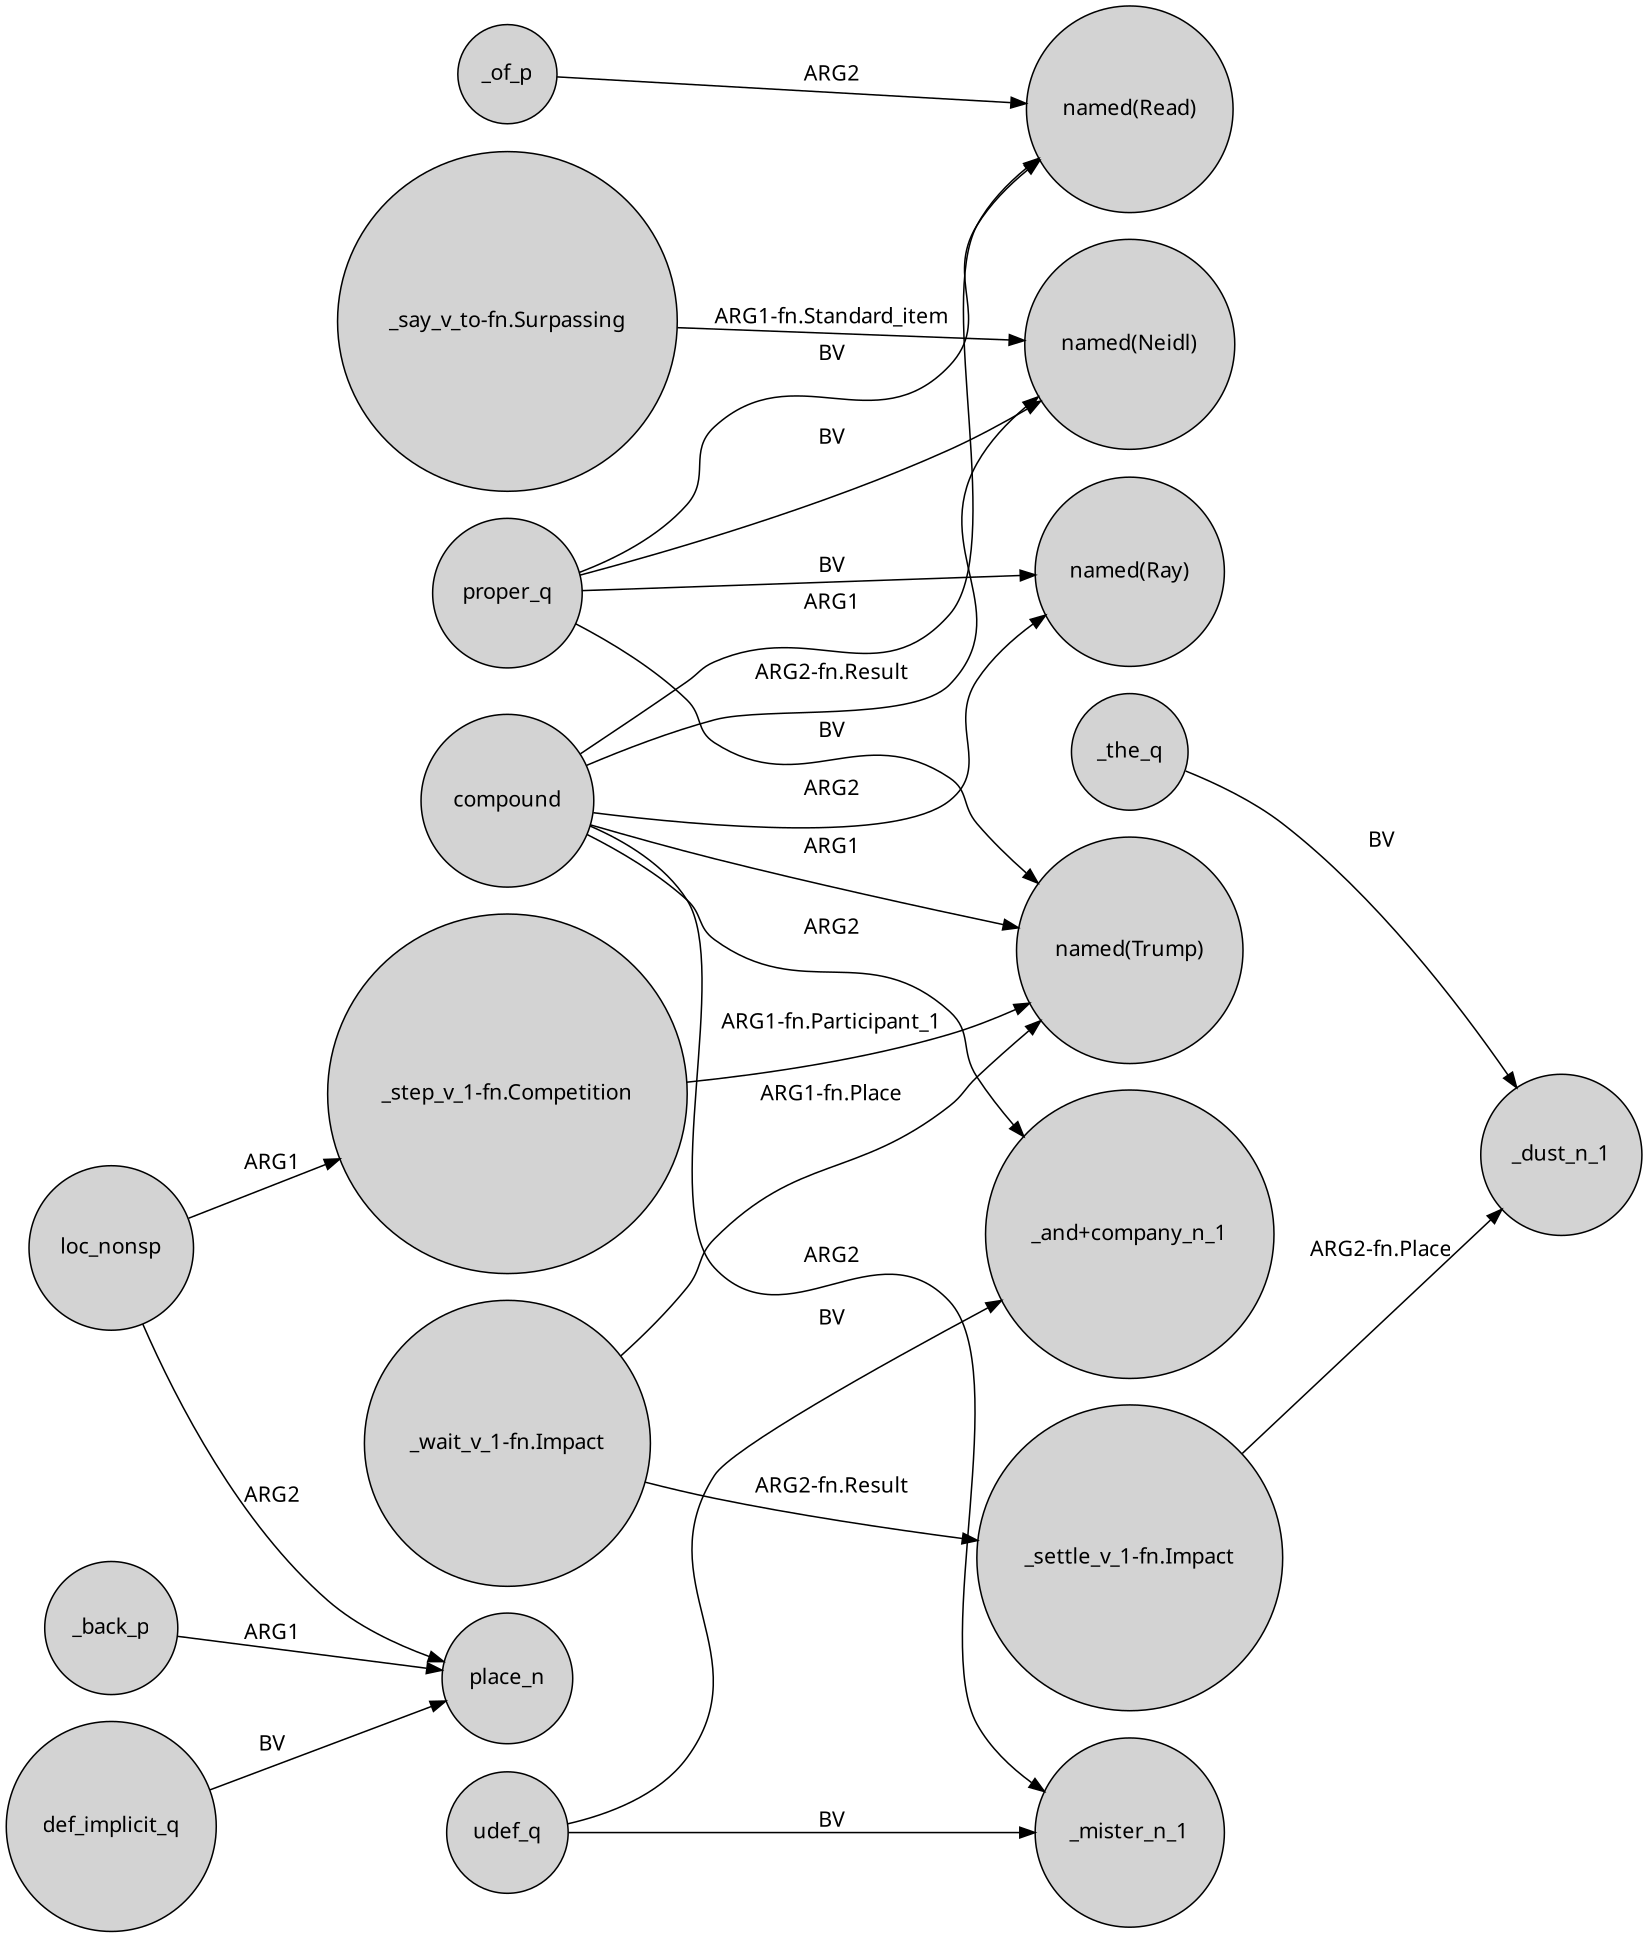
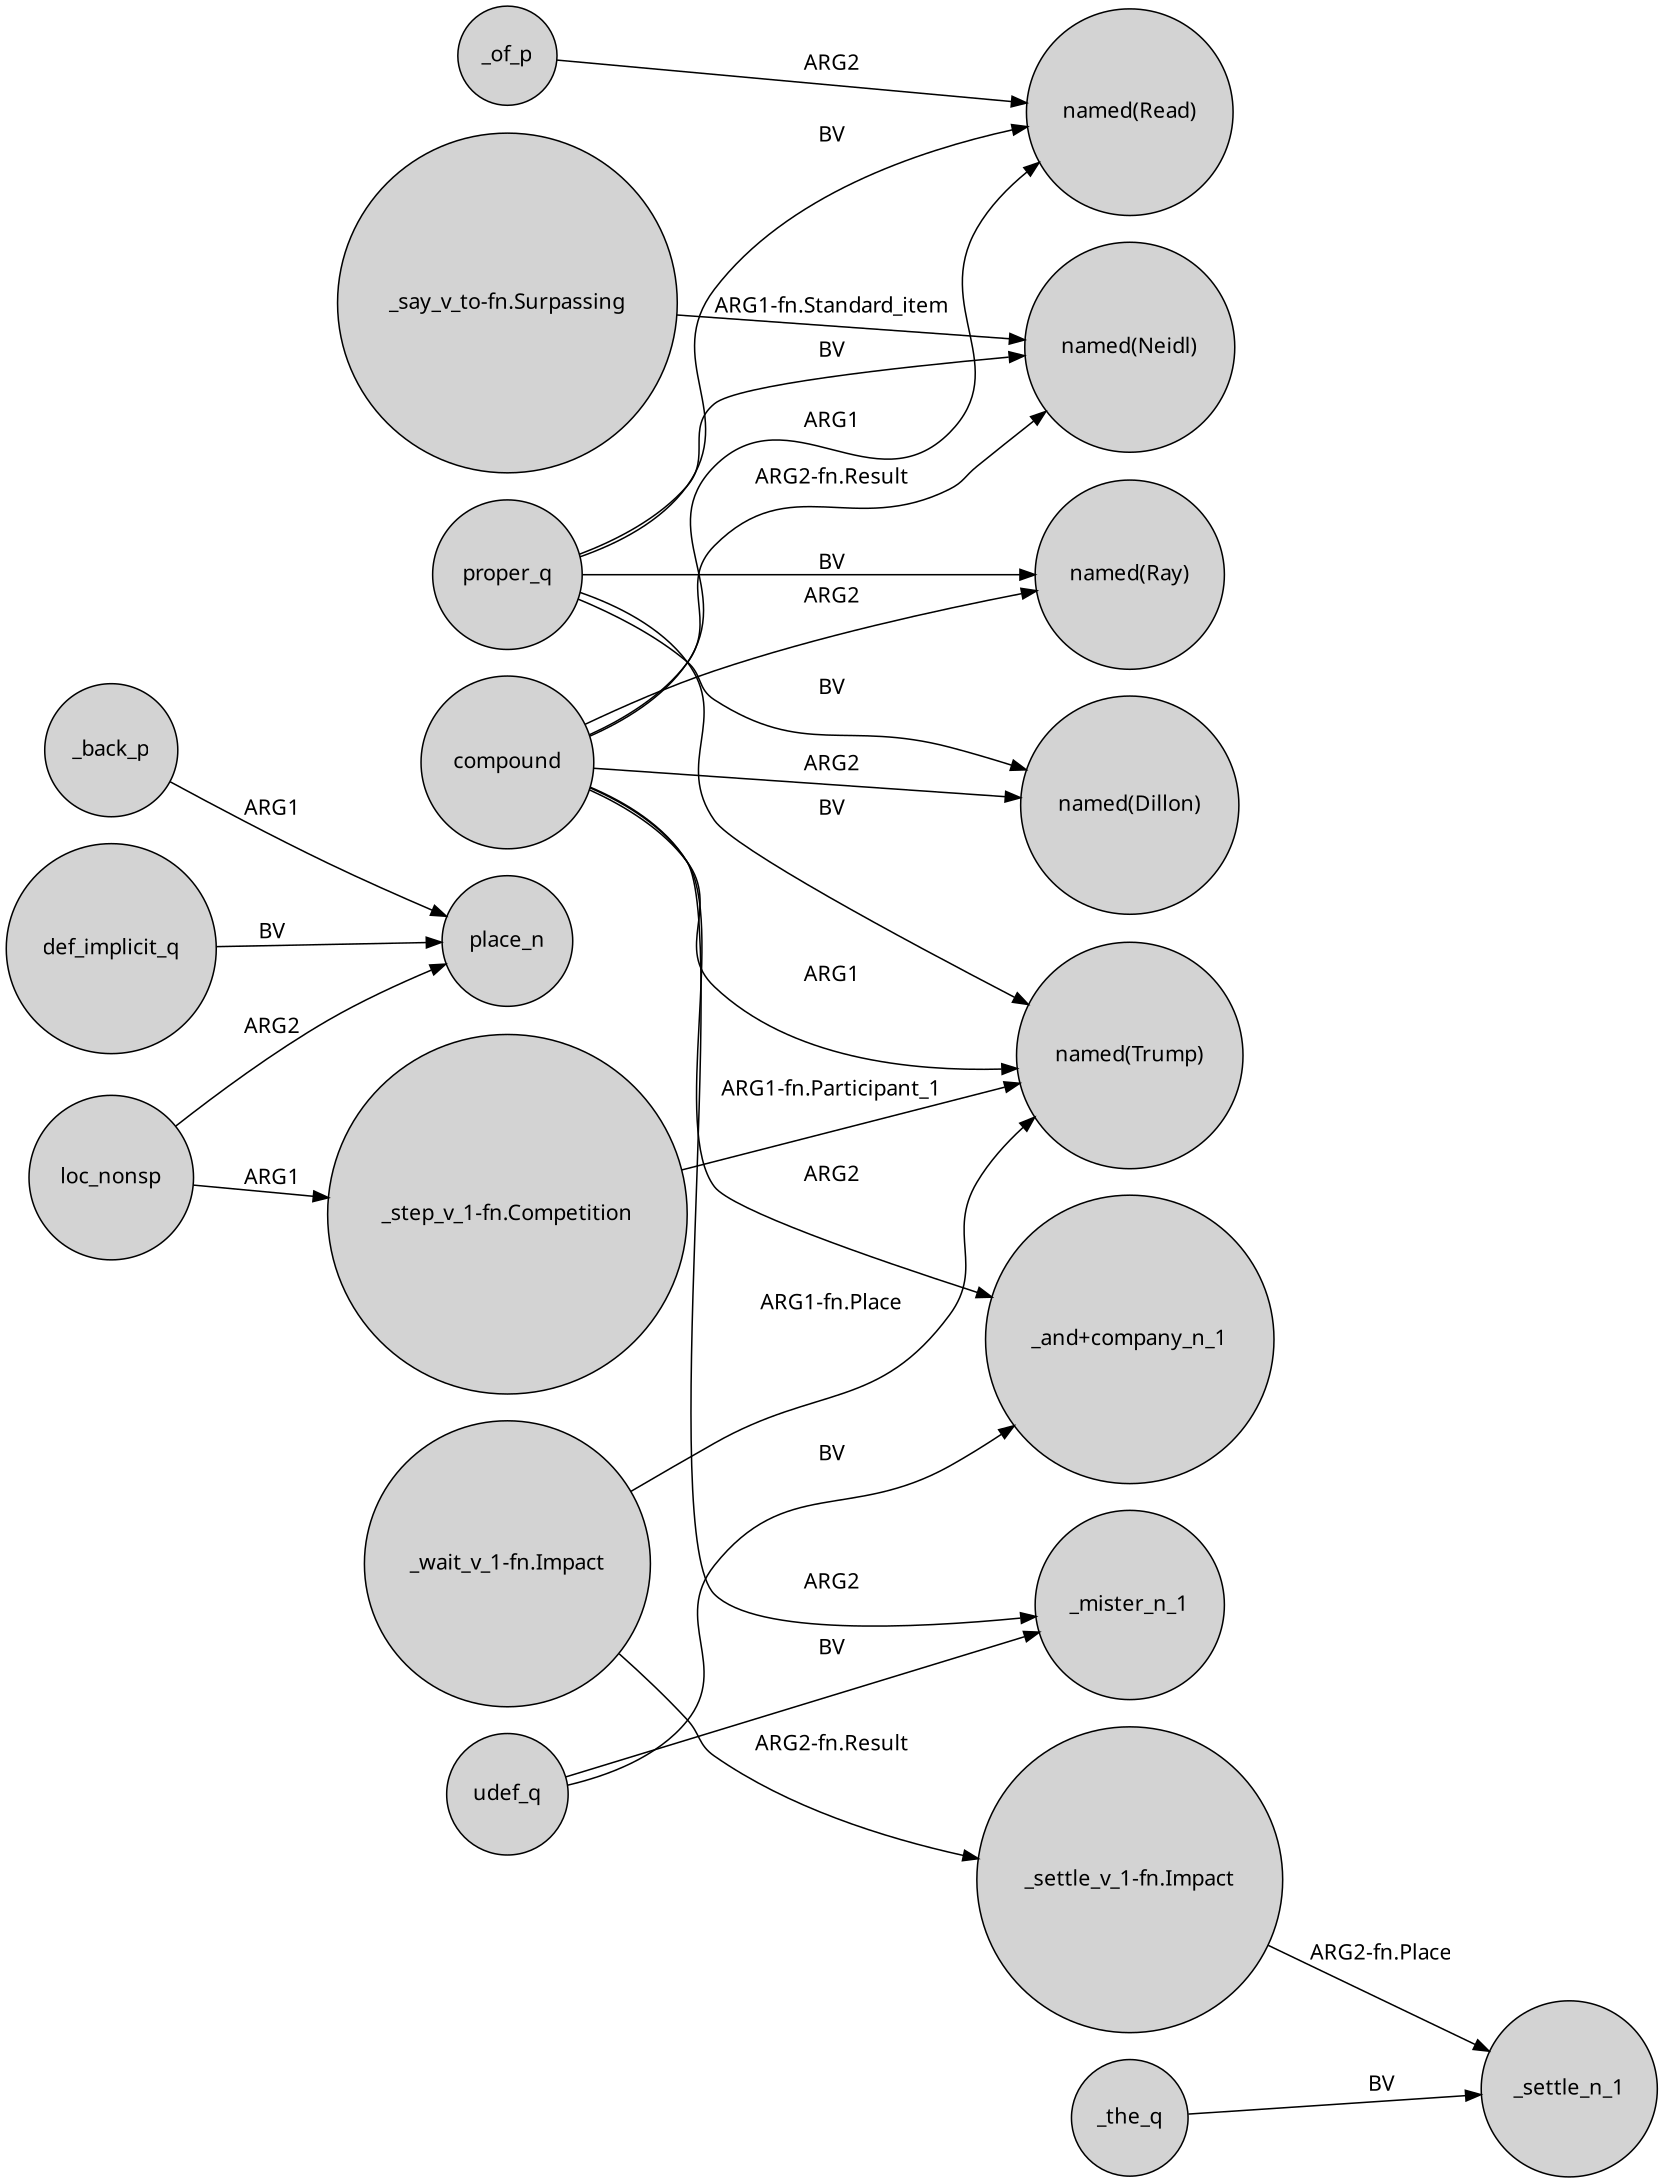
node "named(Dillon)": added
node "_dust_n_1": label "_dust_n_1" -> "_settle_n_1"
